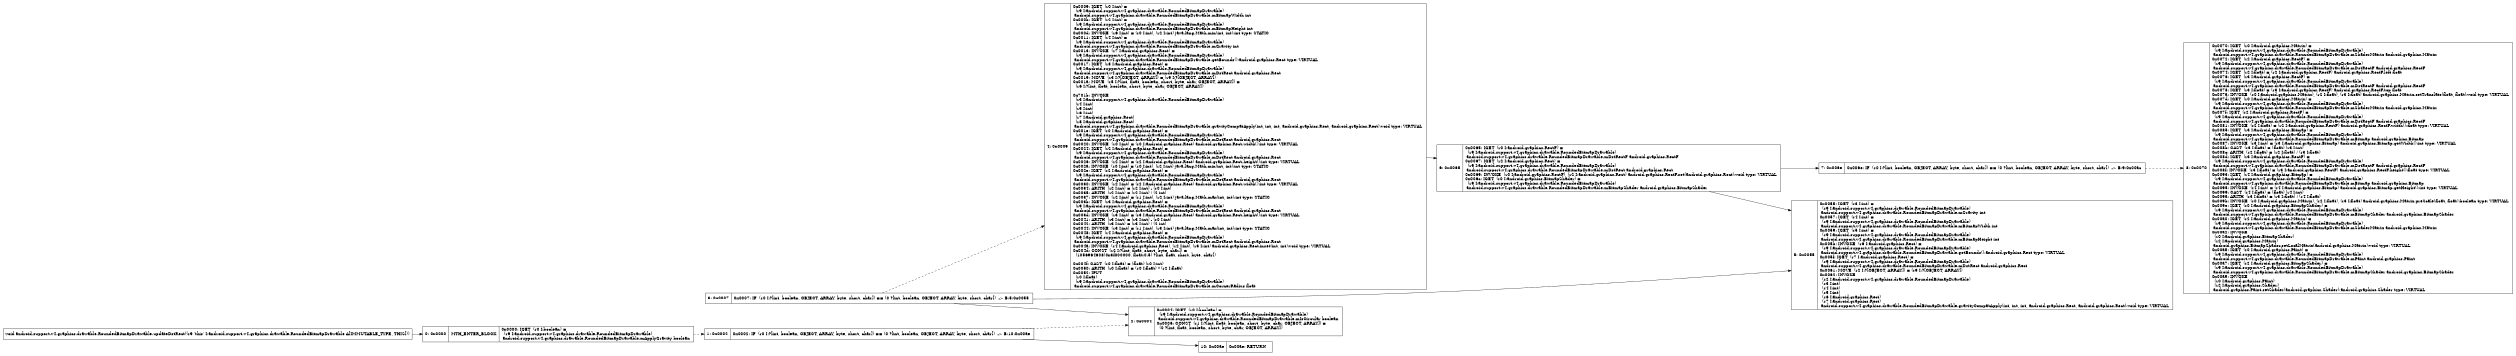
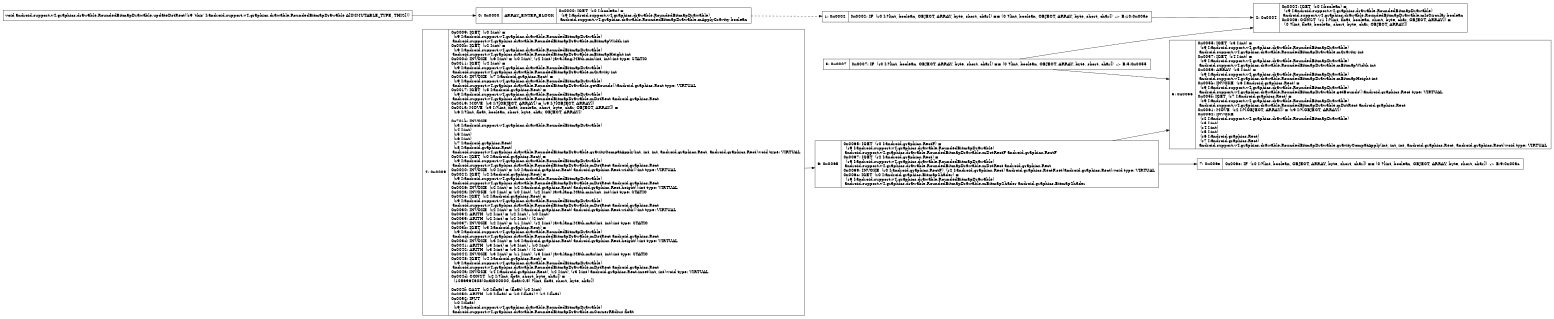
node "8: 0x0070": removed
node "5: 0x0055": text "0x0059: IGET  (r5 I:int) =" -> "0x0059: ARRAY  (r5 I:int) ="
edge "3: 0x0007" -> "4: 0x0009": removed
edge "1: 0x0002" -> "2: 0x0004": style dashed -> solid
node "0: 0x0000": text "MTH_ENTER_BLOCK" -> "ARRAY_ENTER_BLOCK"
node "10: 0x00ae": removed
